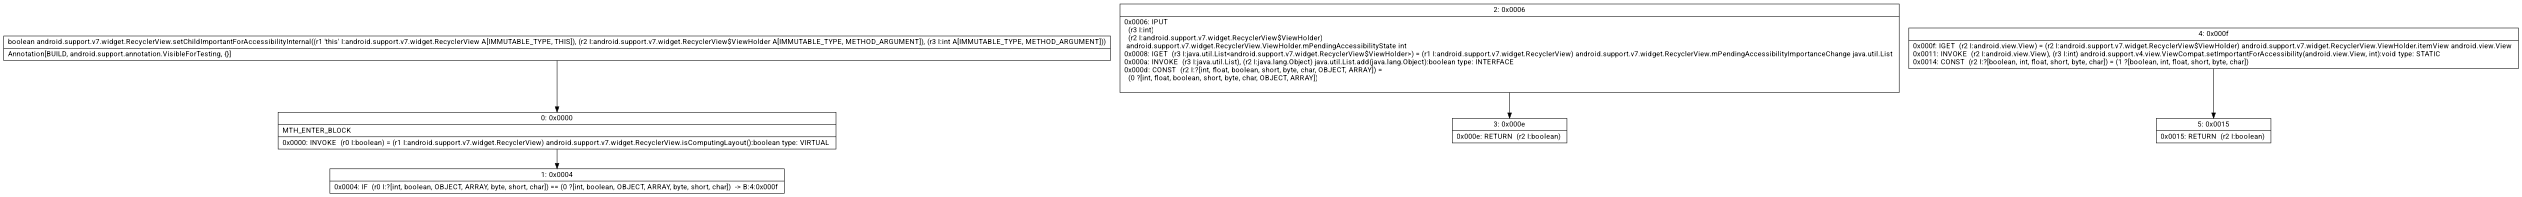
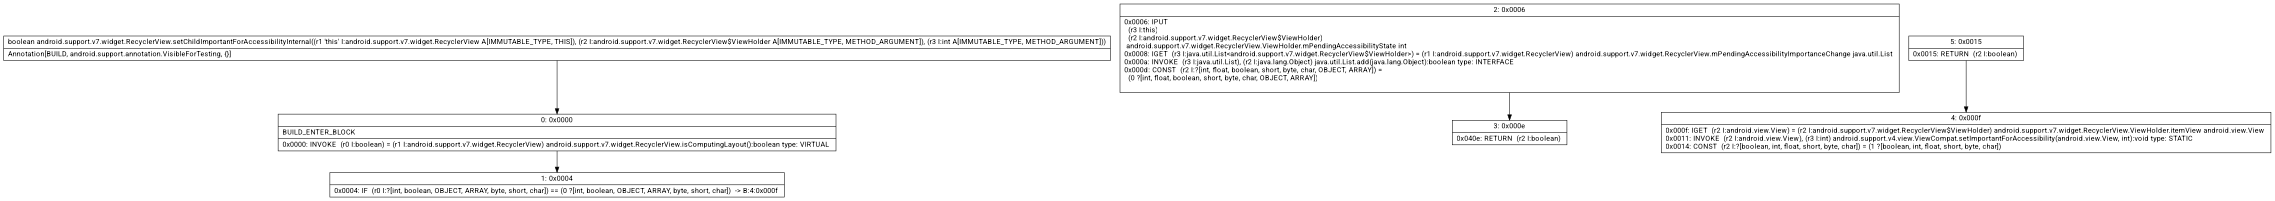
node "2: 0x0006": text "(r3 I:int)" -> "(r3 I:this)"
edge "4: 0x000f" -> "5: 0x0015": reversed
node "0: 0x0000": text "MTH_ENTER_BLOCK" -> "BUILD_ENTER_BLOCK"
node "3: 0x000e": text "0x000e: RETURN  (r2 I:boolean)" -> "0x040e: RETURN  (r2 I:boolean)"
